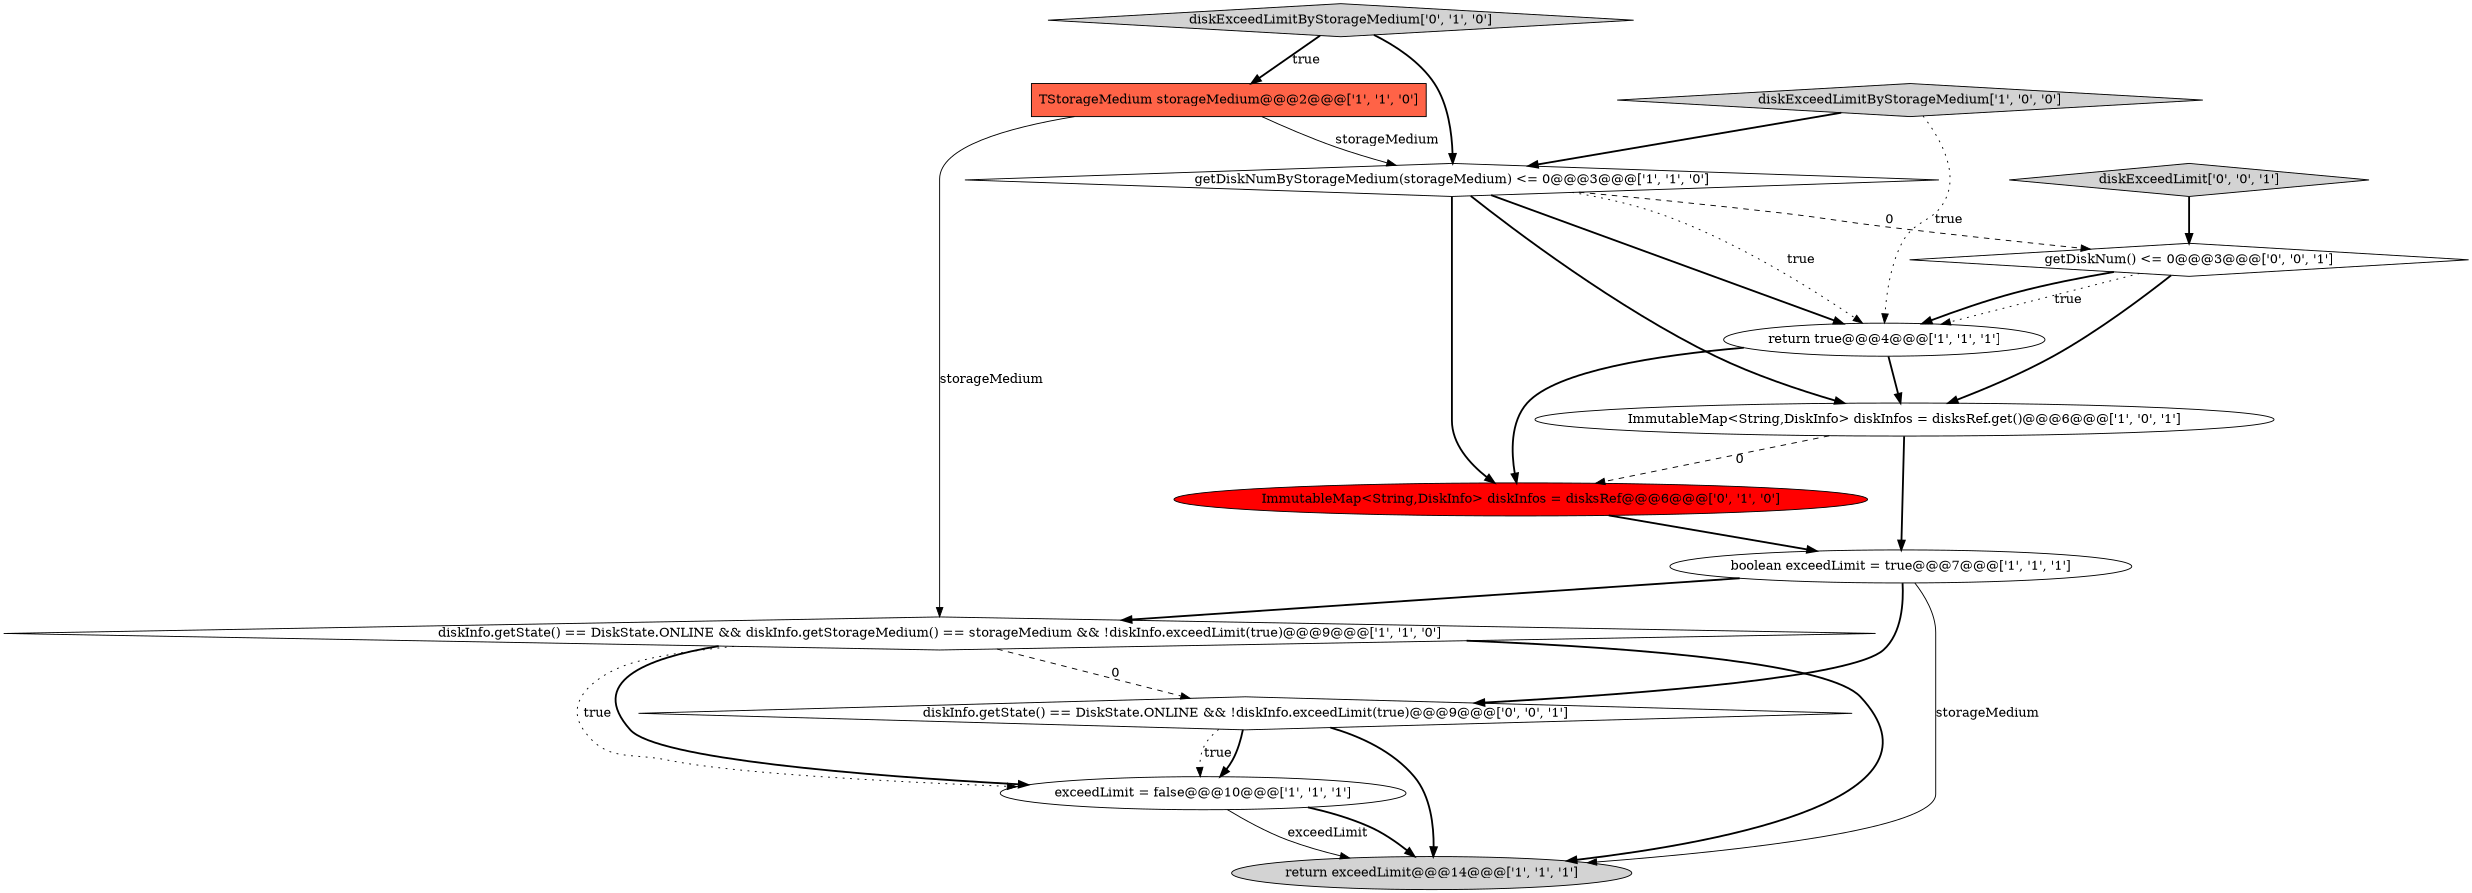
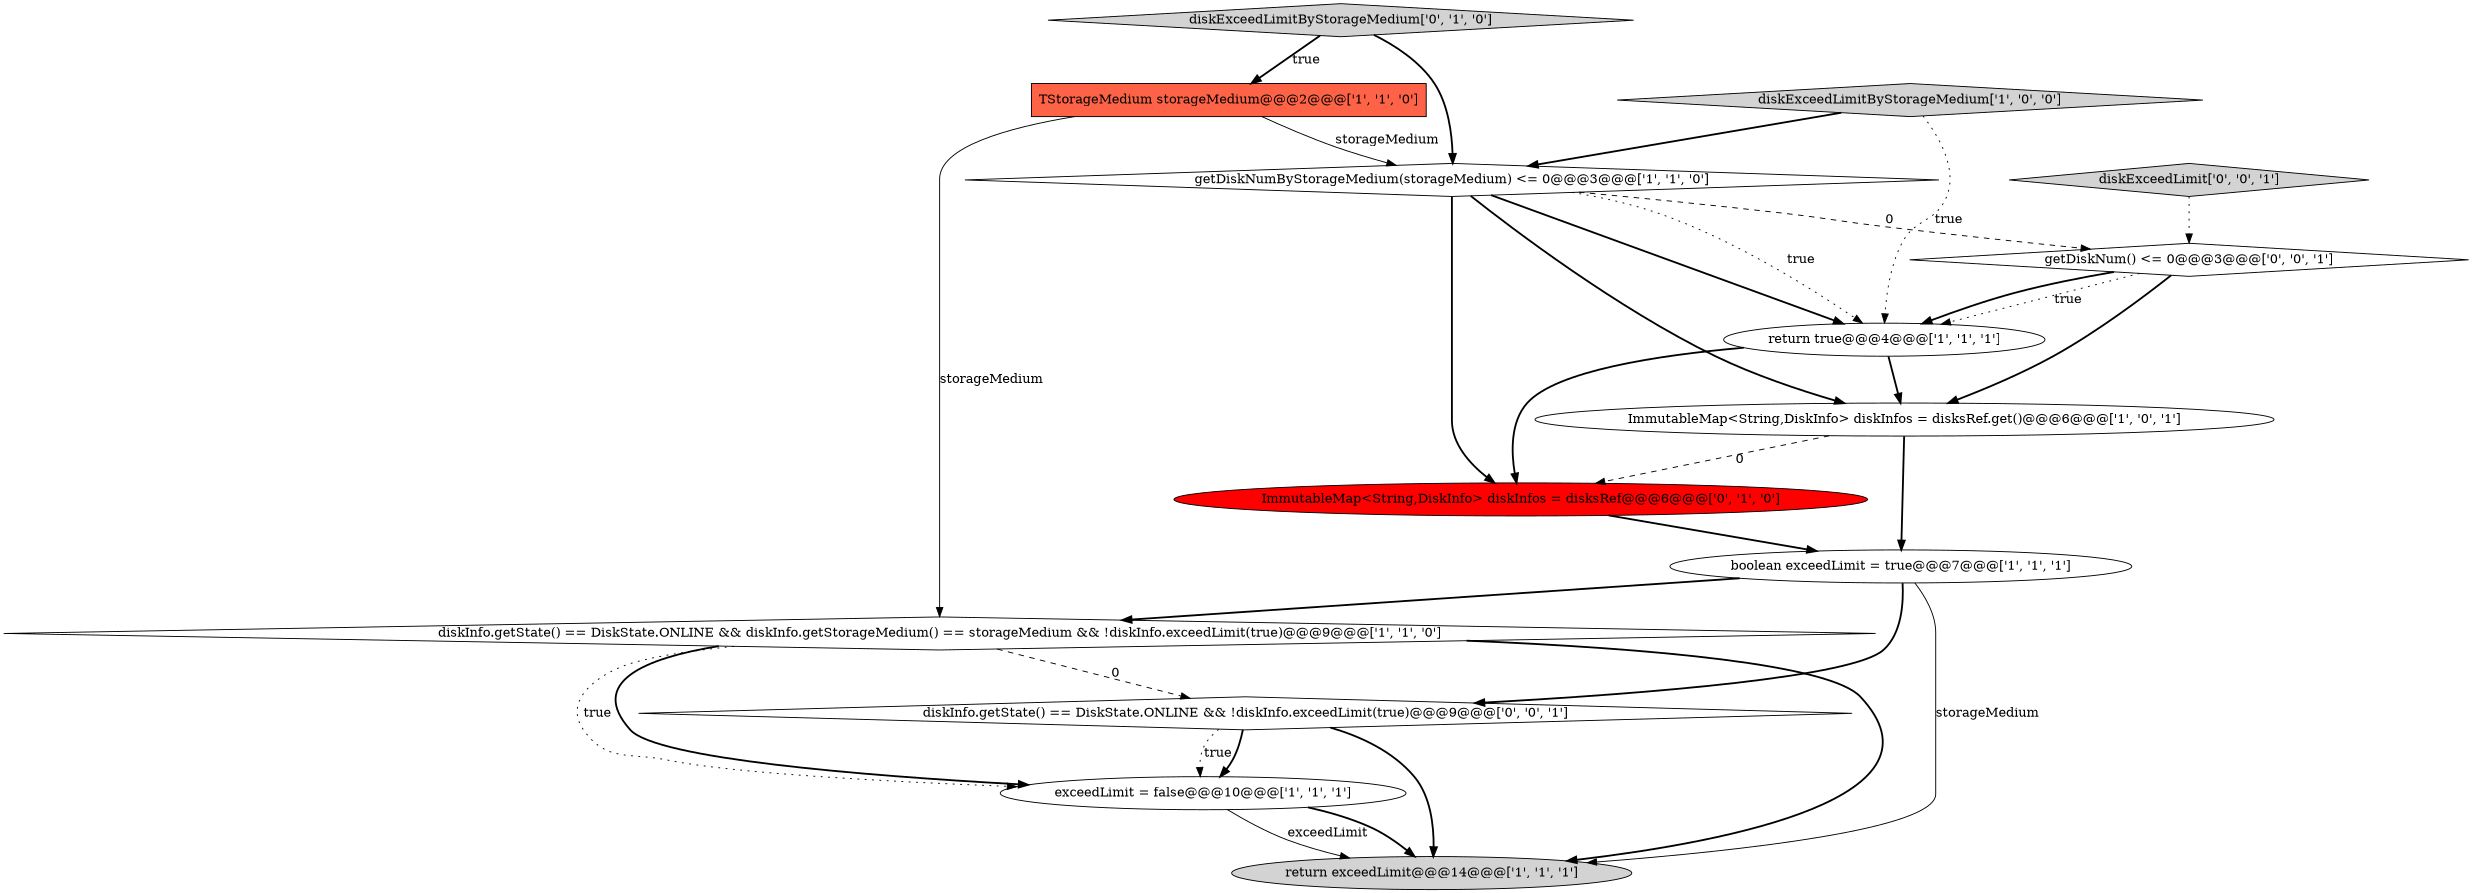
edge "diskExceedLimit['0', '0', '1']" -> "getDiskNum() <= 0@@@3@@@['0', '0', '1']": style bold -> dotted
